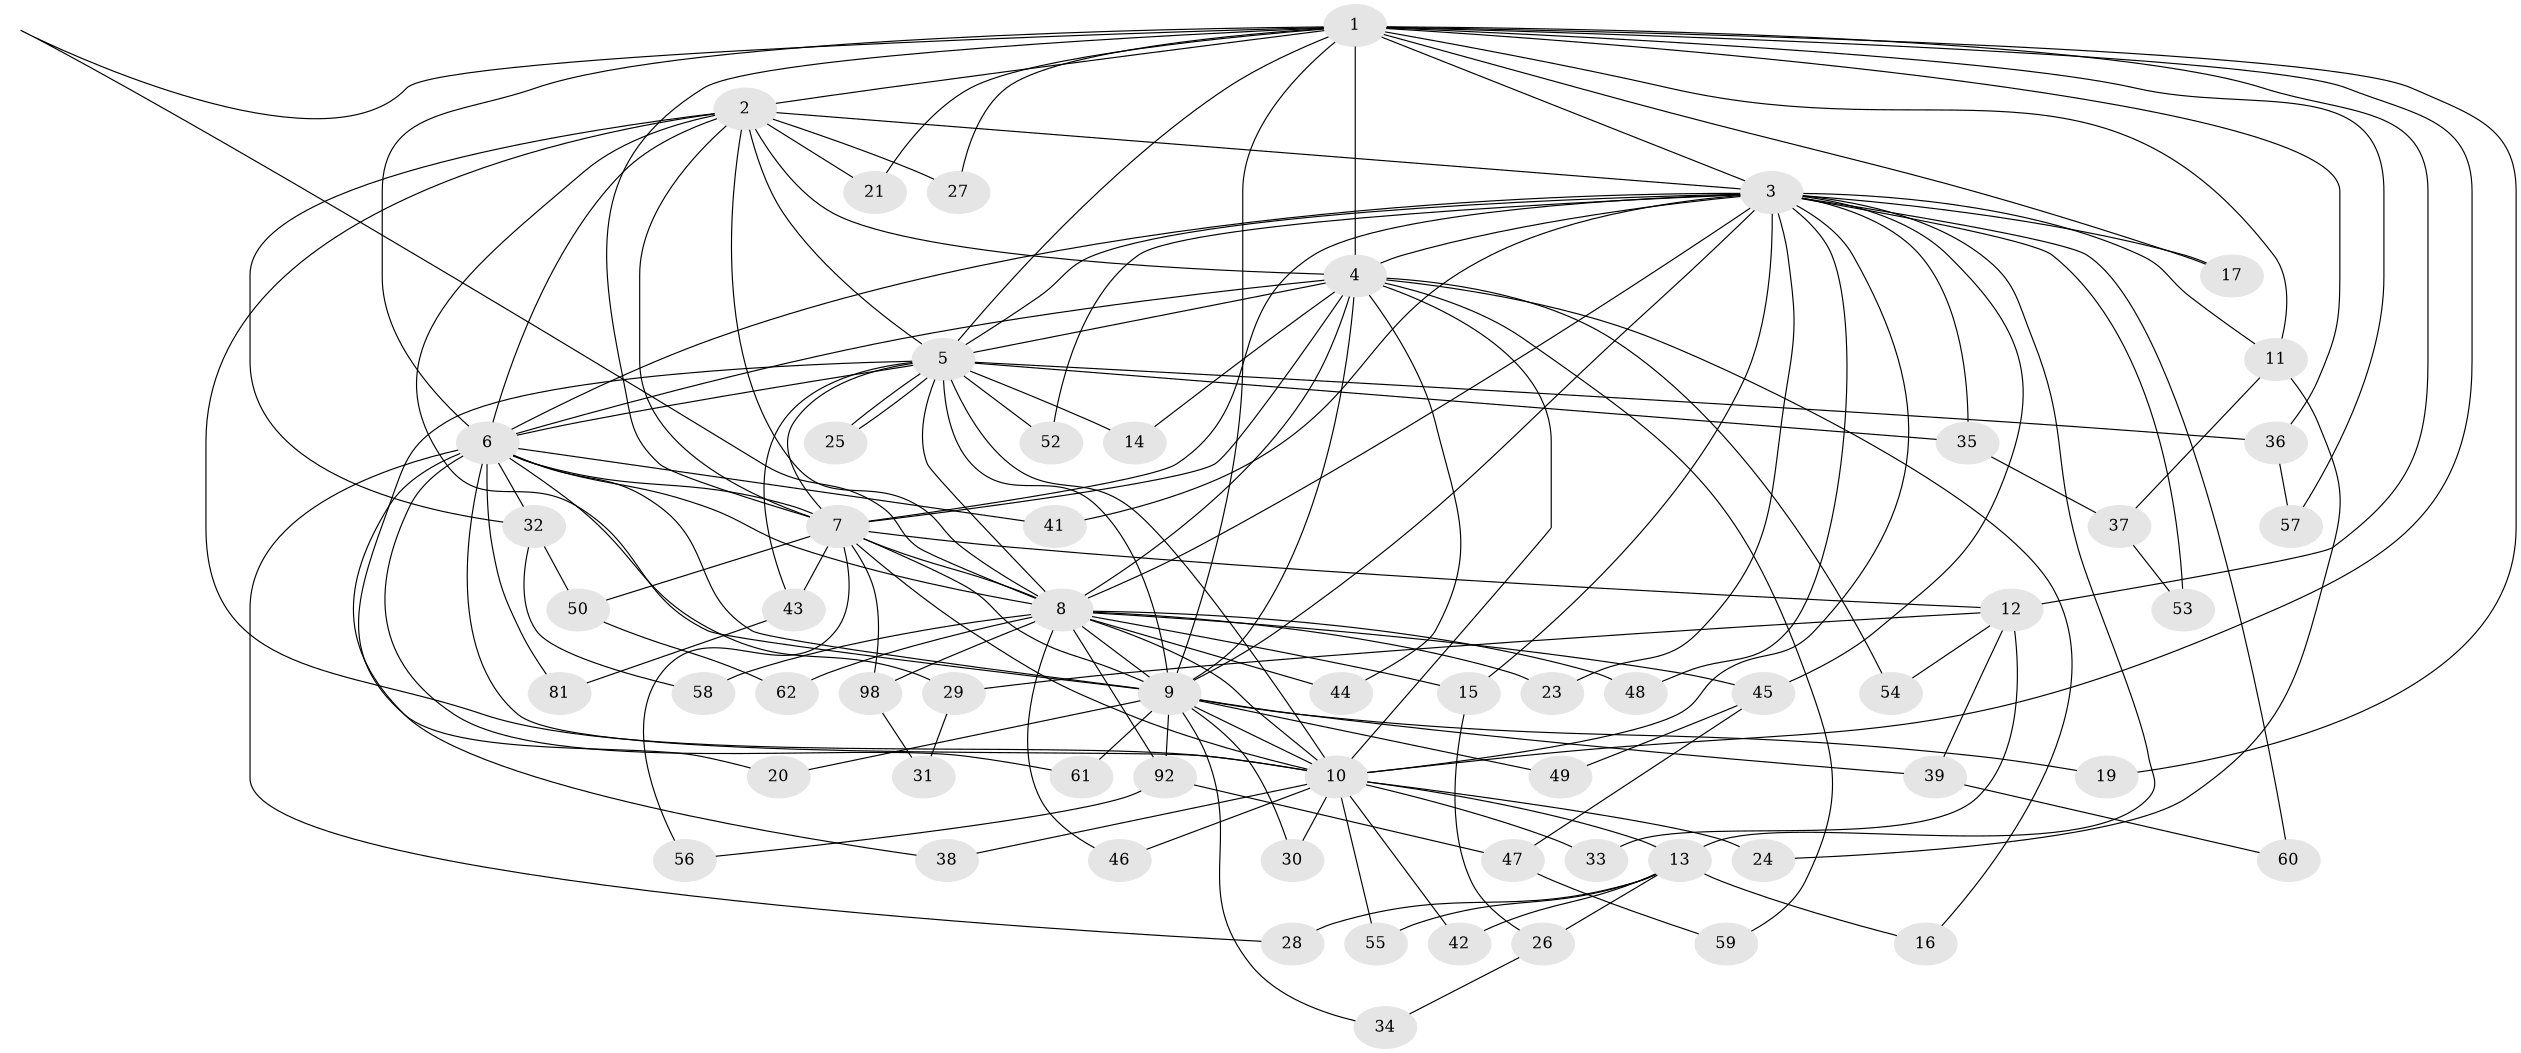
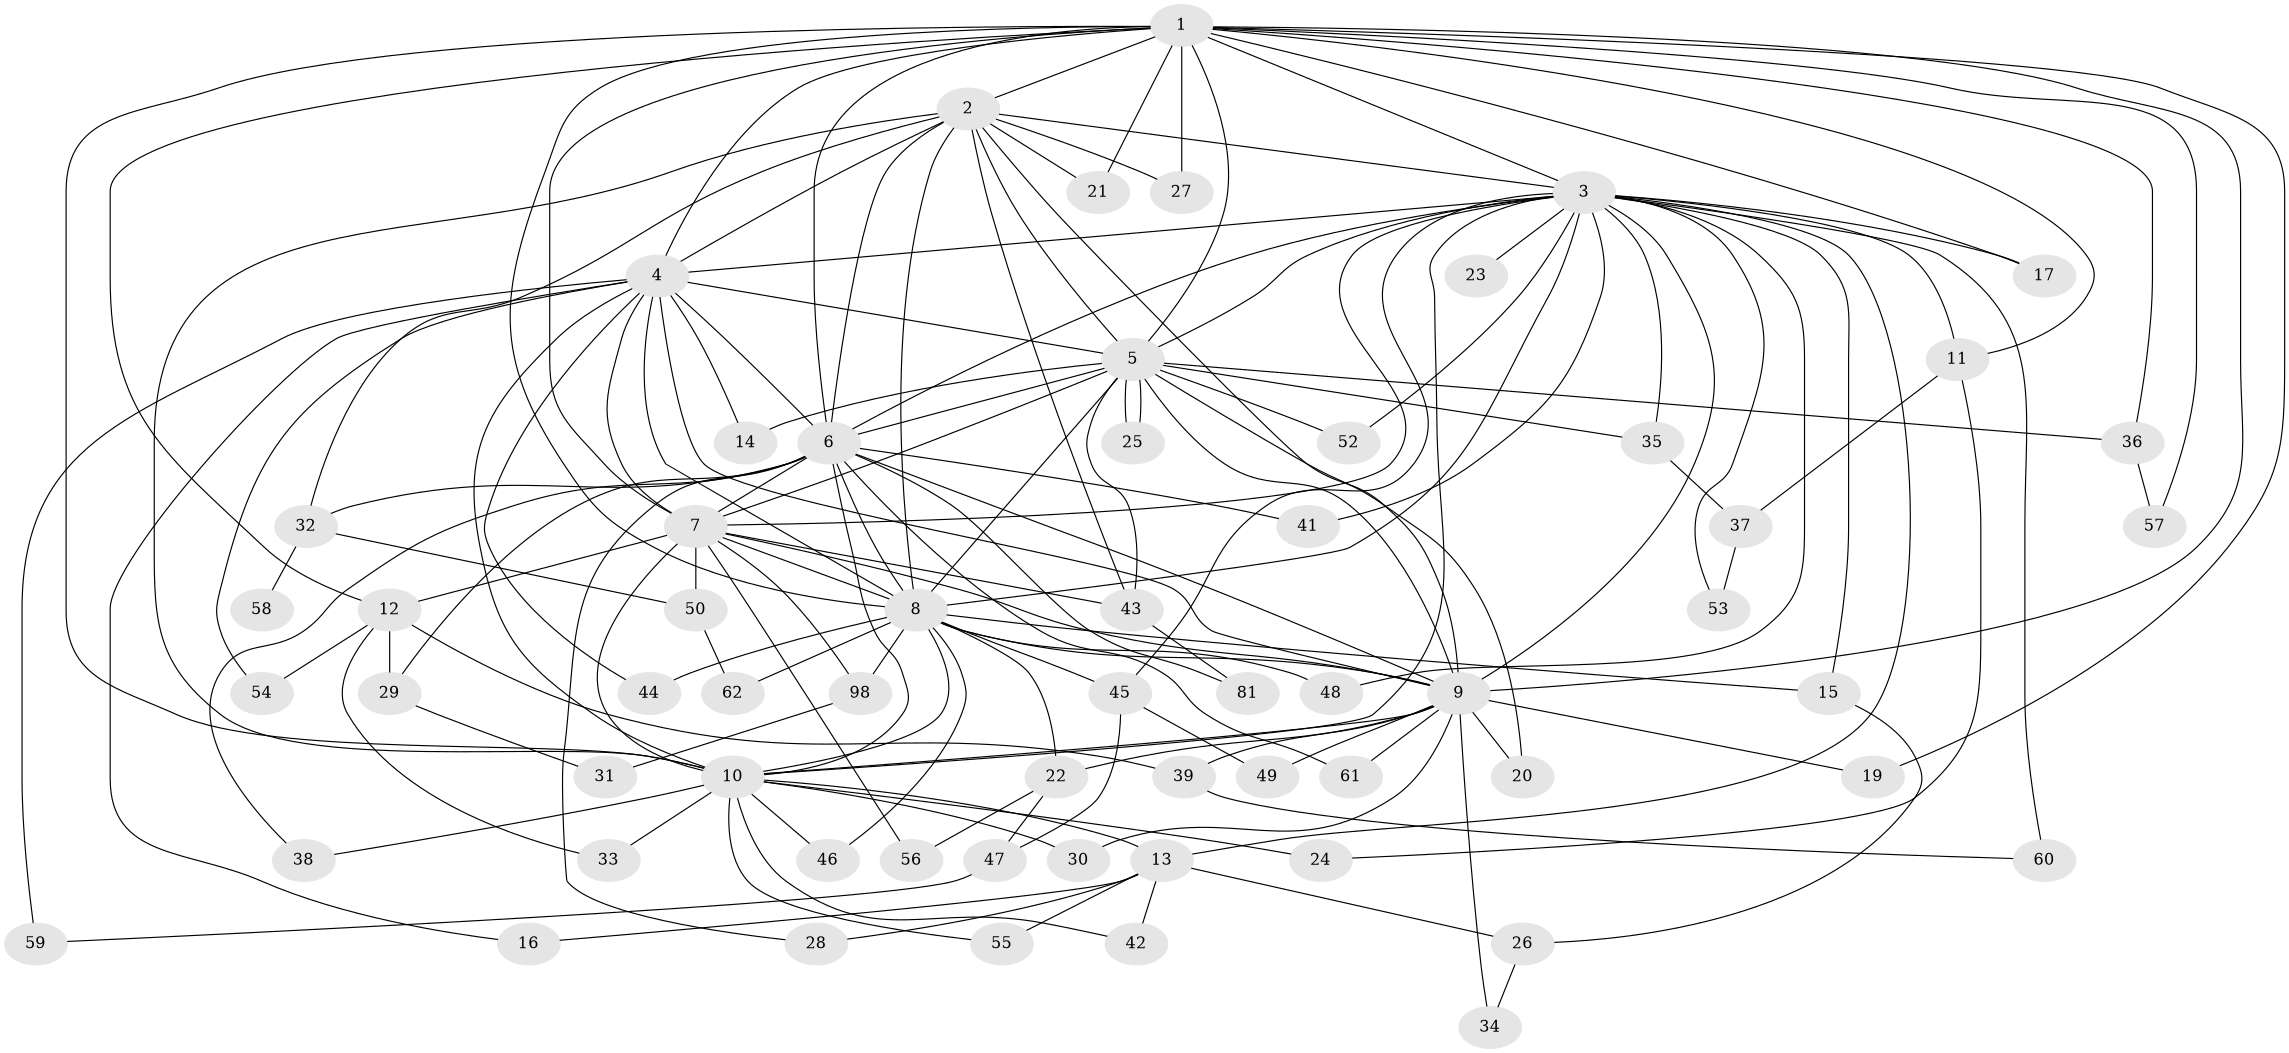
edge "2" -- "7": now "2" -- "43"
edge "5" -- "10": removed
edge "8" -- "58": removed
edge "8" -- "23": removed
node "92": label "92" -> "22"
